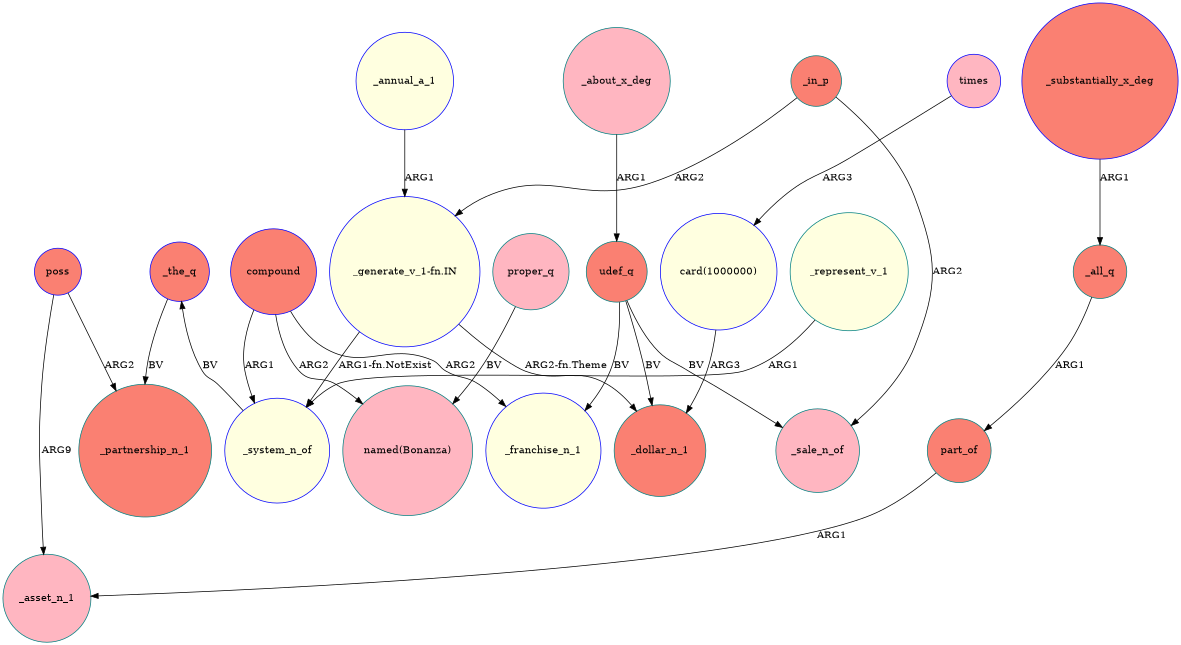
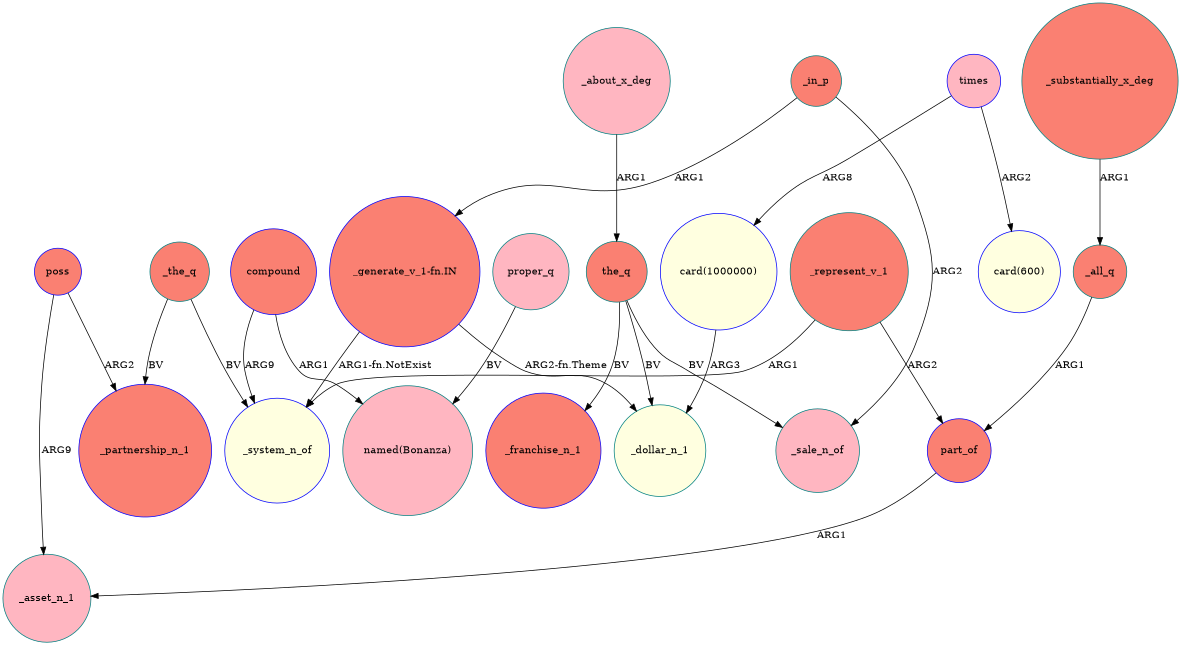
node "_annual_a_1": removed
node "_substantially_x_deg": color blue -> teal
edge "_in_p" -> "_generate_v_1-fn.IN": label "ARG2" -> "ARG1"
edge "times" -> "card(1000000)": label "ARG3" -> "ARG8"
node "_the_q": color blue -> teal
node "_generate_v_1-fn.IN": fillcolor lightyellow -> salmon
node "udef_q": label "udef_q" -> "the_q"
node "_represent_v_1": fillcolor lightyellow -> salmon
node "card(600)": added
edge "compound" -> "_franchise_n_1": removed, label "ARG2"
edge "compound" -> "_system_n_of": label "ARG1" -> "ARG9"
edge "compound" -> "named(Bonanza)": label "ARG2" -> "ARG1"
edge "_system_n_of" -> "_the_q": reversed
edge "_represent_v_1" -> "part_of": added, label "ARG2"
node "_partnership_n_1": color teal -> blue
node "_franchise_n_1": fillcolor lightyellow -> salmon
node "_dollar_n_1": fillcolor salmon -> lightyellow
node "part_of": color teal -> blue
